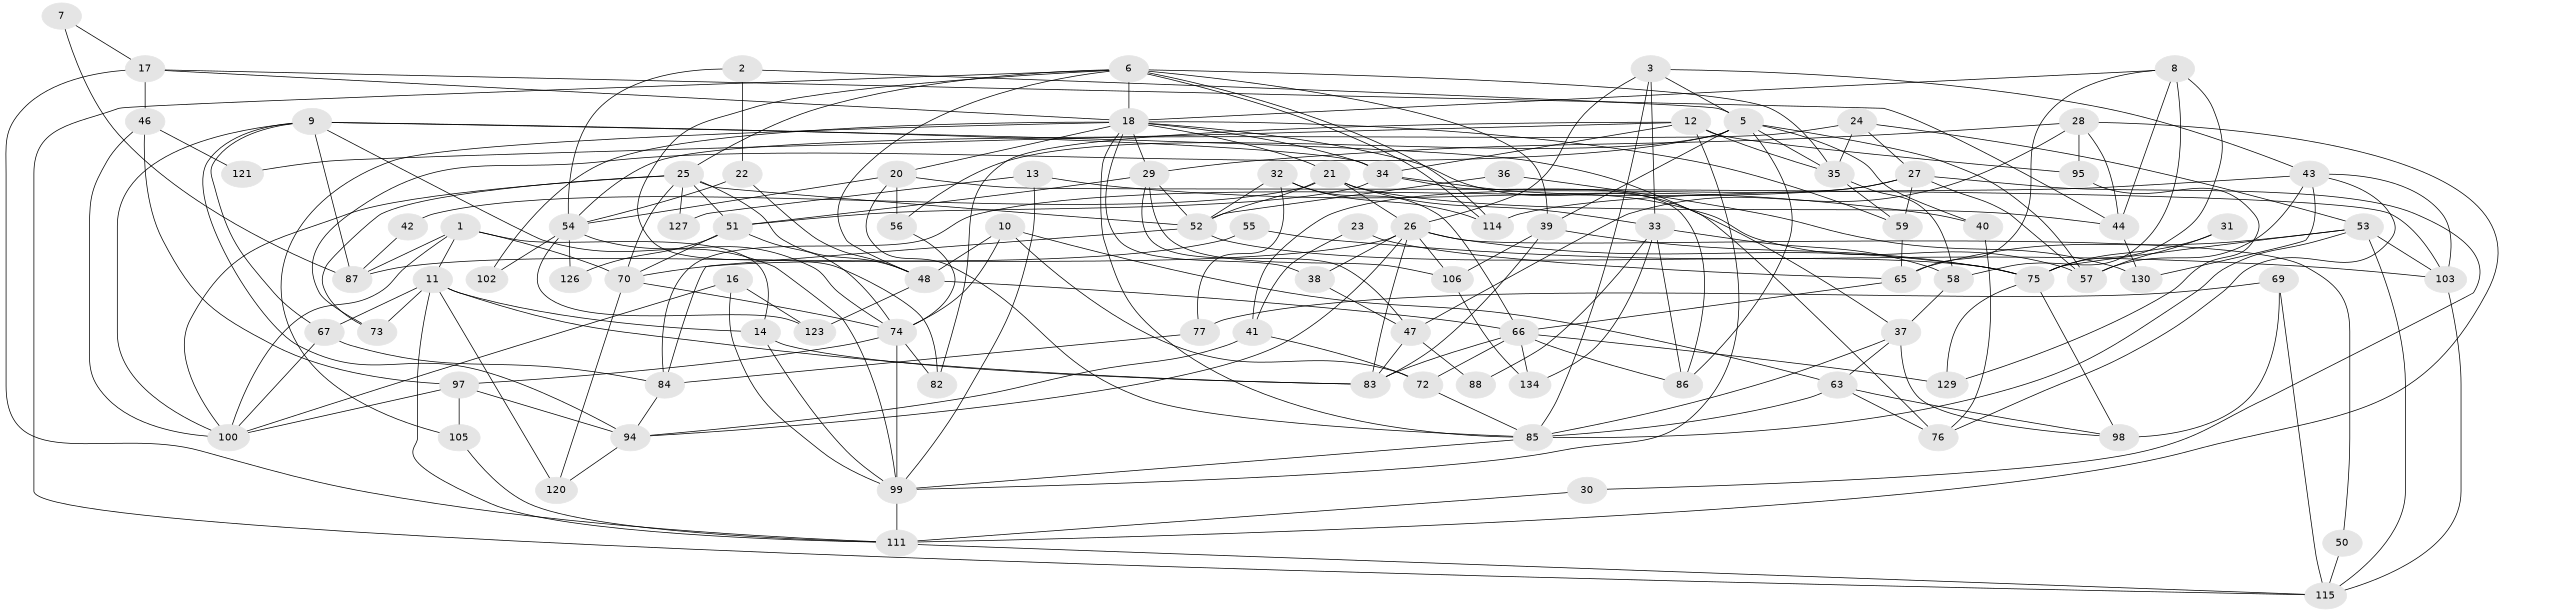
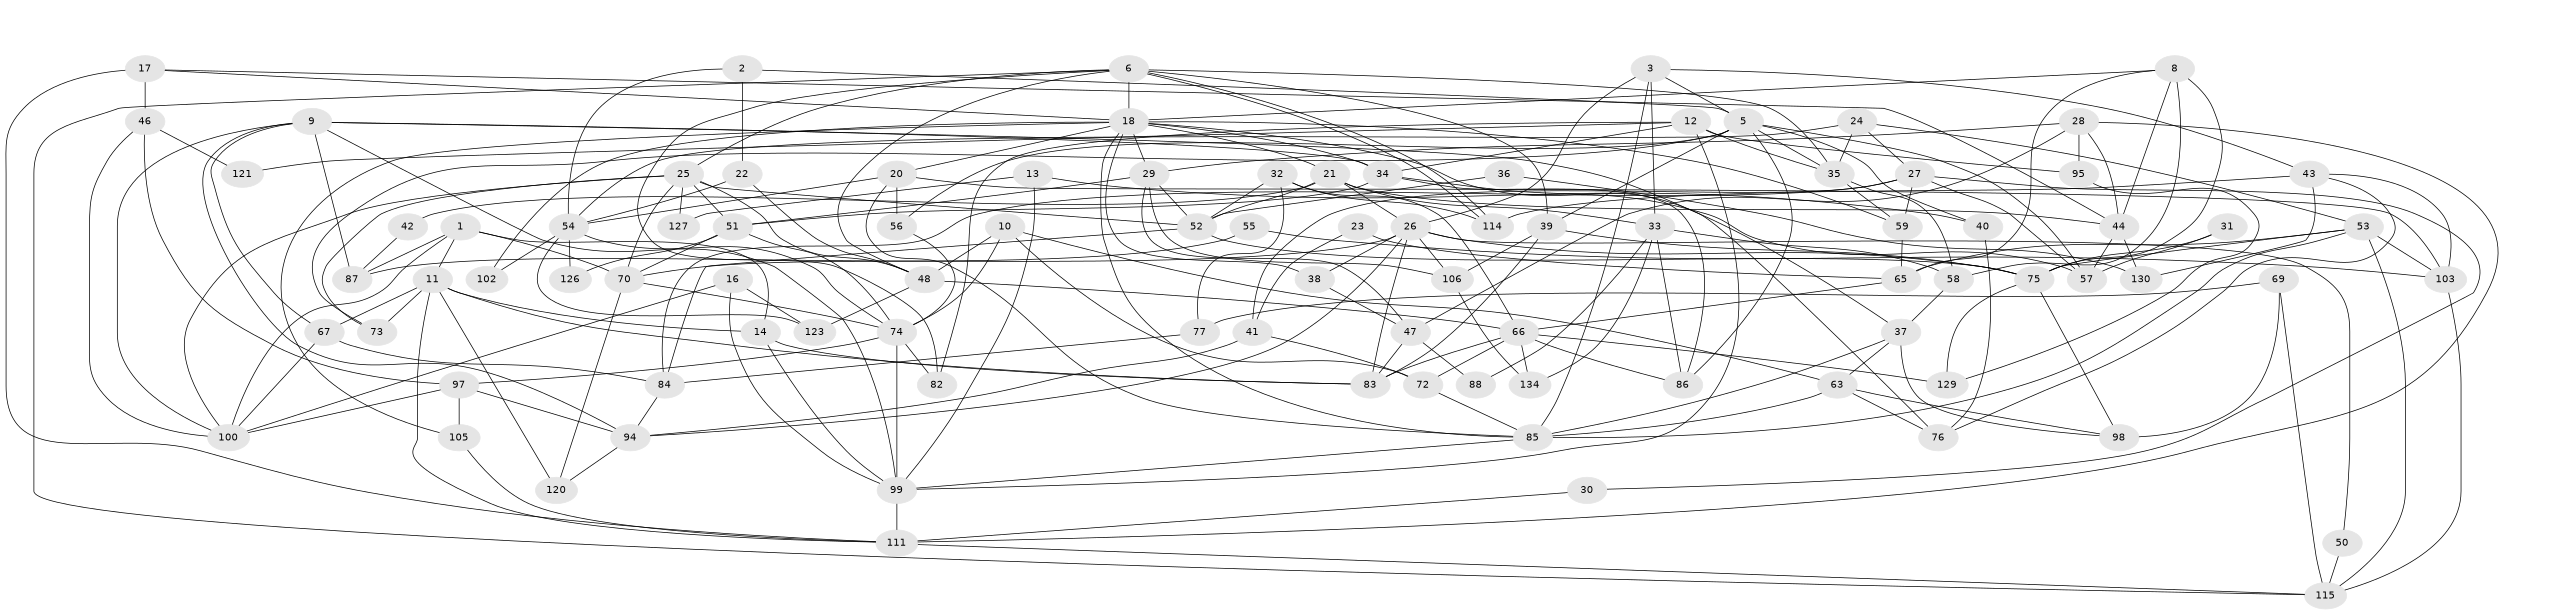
node "7": removed
edge "43" -- "57": now "44" -- "57"
